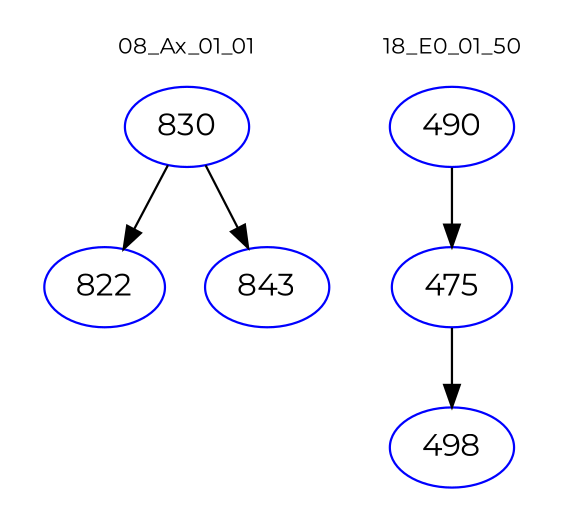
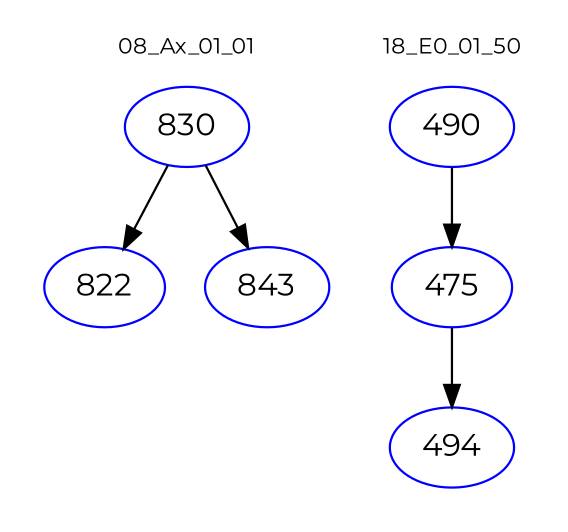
node "498": label "498" -> "494"
